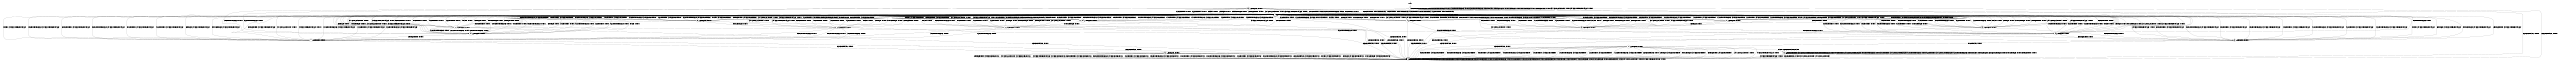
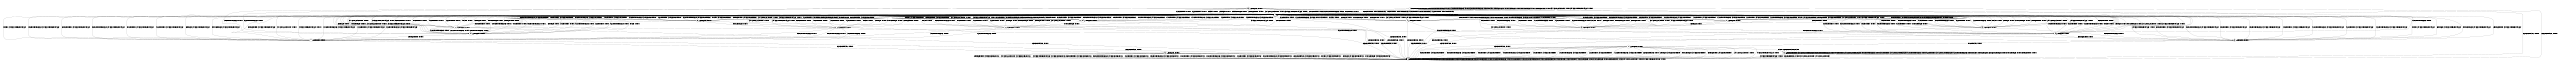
node "__start0": removed
edge "s1" -> "s4": removed, label "PSK_CLIENT_HELLO / SERVER_HELLO,SERVER_HELLO_DONE"
edge "s15" -> "s9": label "DH_CLIENT_KEY_EXCHANGE / TIMEOUT" -> "PSK_CLIENT_KEY_EXCHANGE / TIMEOUT"
